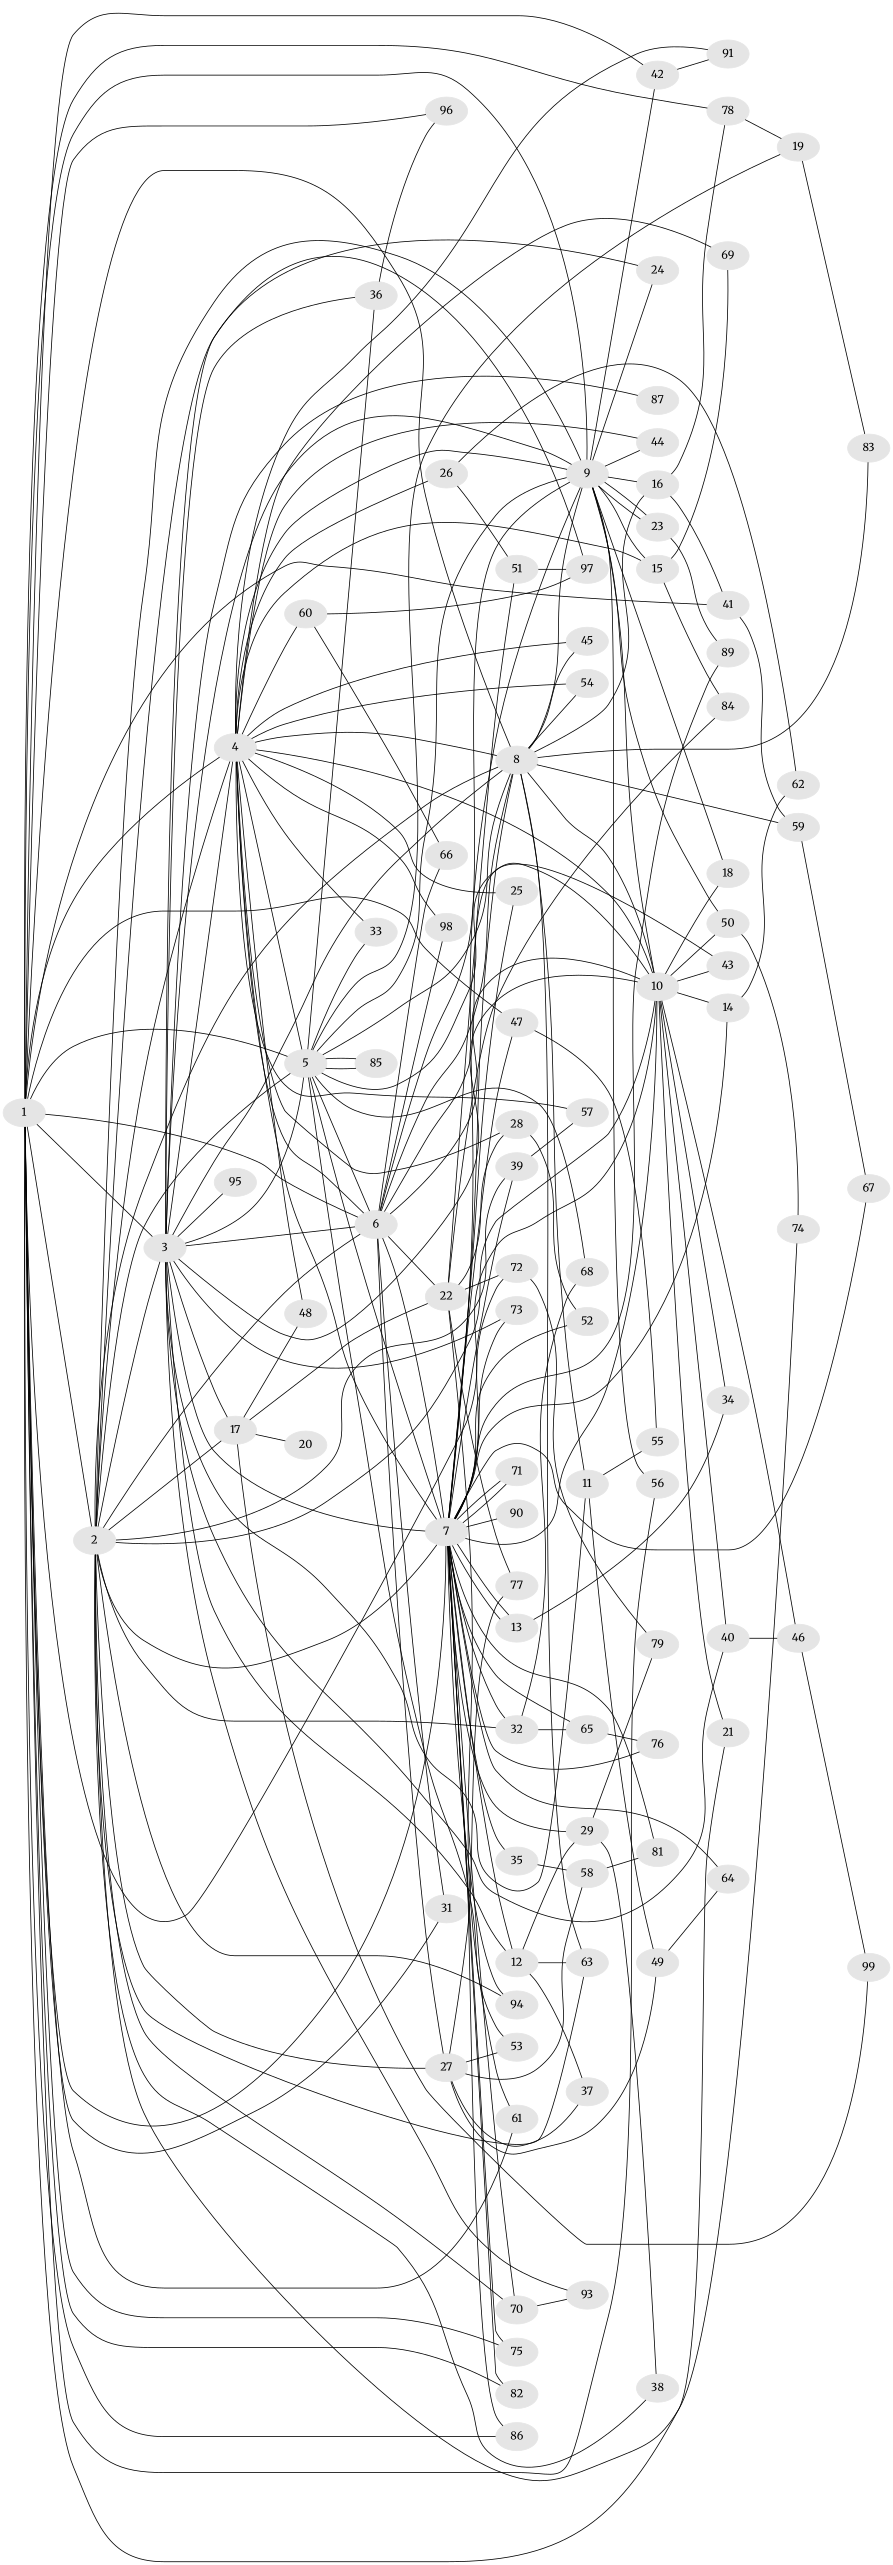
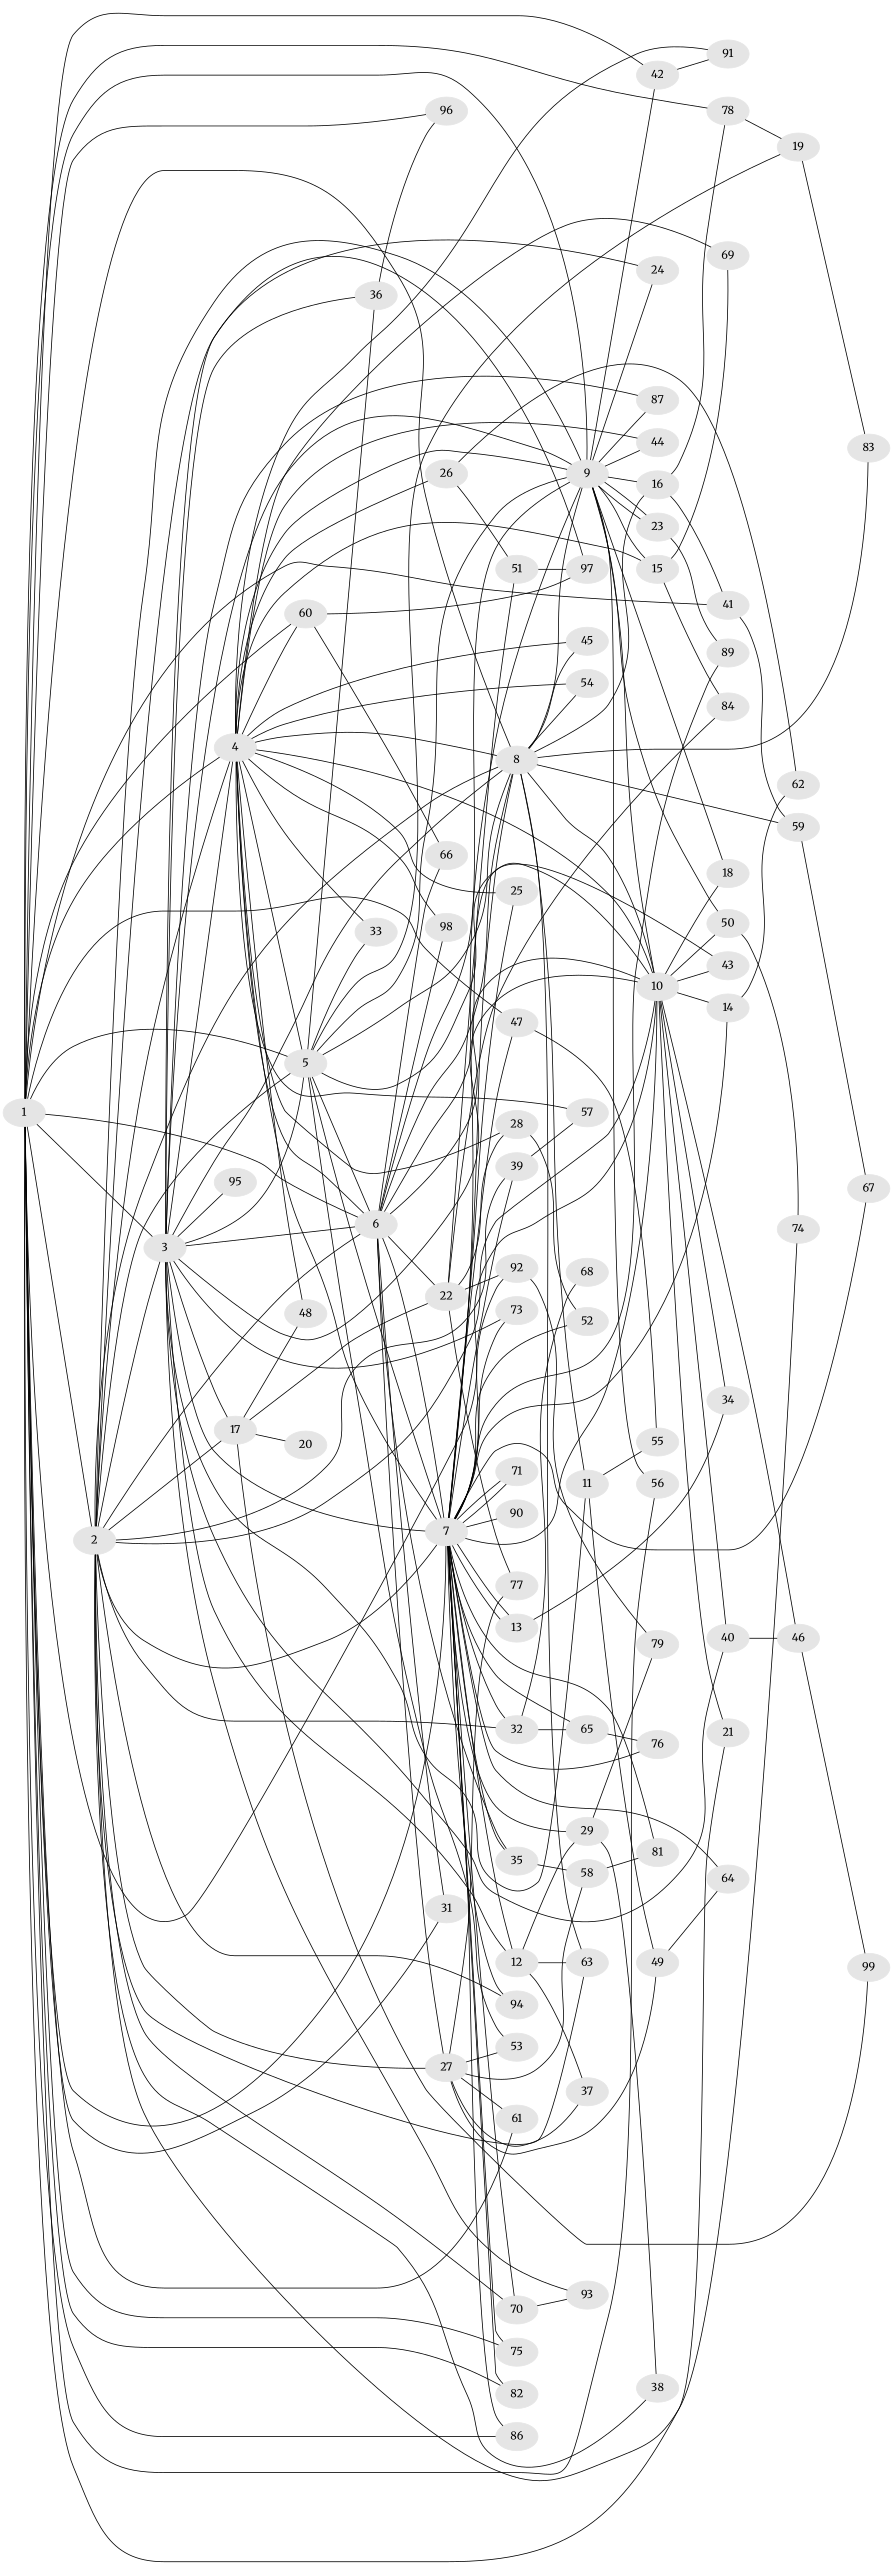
edge "87" -- "9": added
edge "60" -- "1": added
node "85": removed
edge "5" -- "68": removed
node "72": label "72" -> "92"
edge "6" -- "35": added
edge "22" -- "61": now "27" -- "61"
